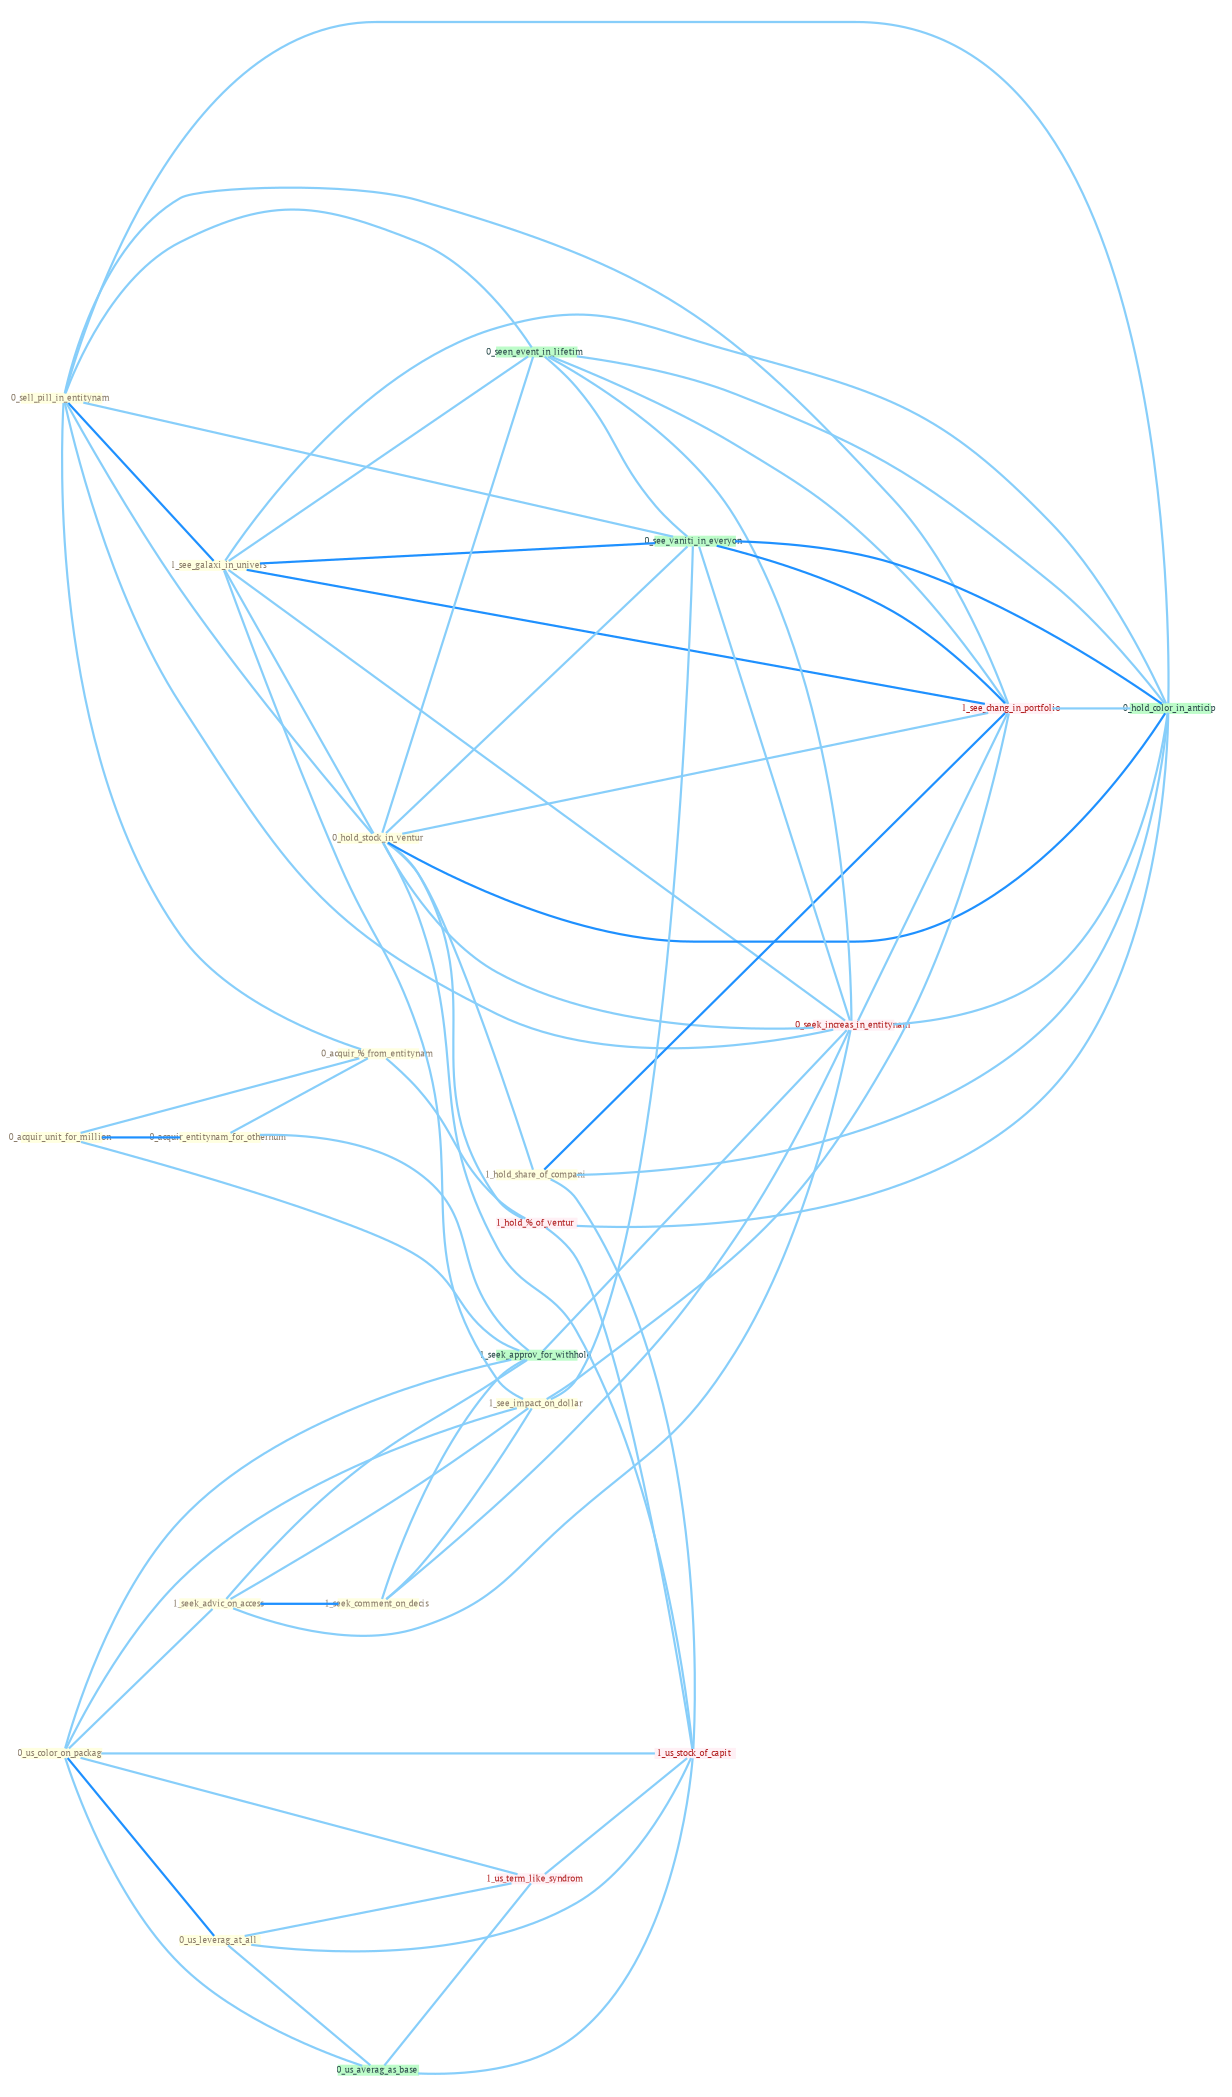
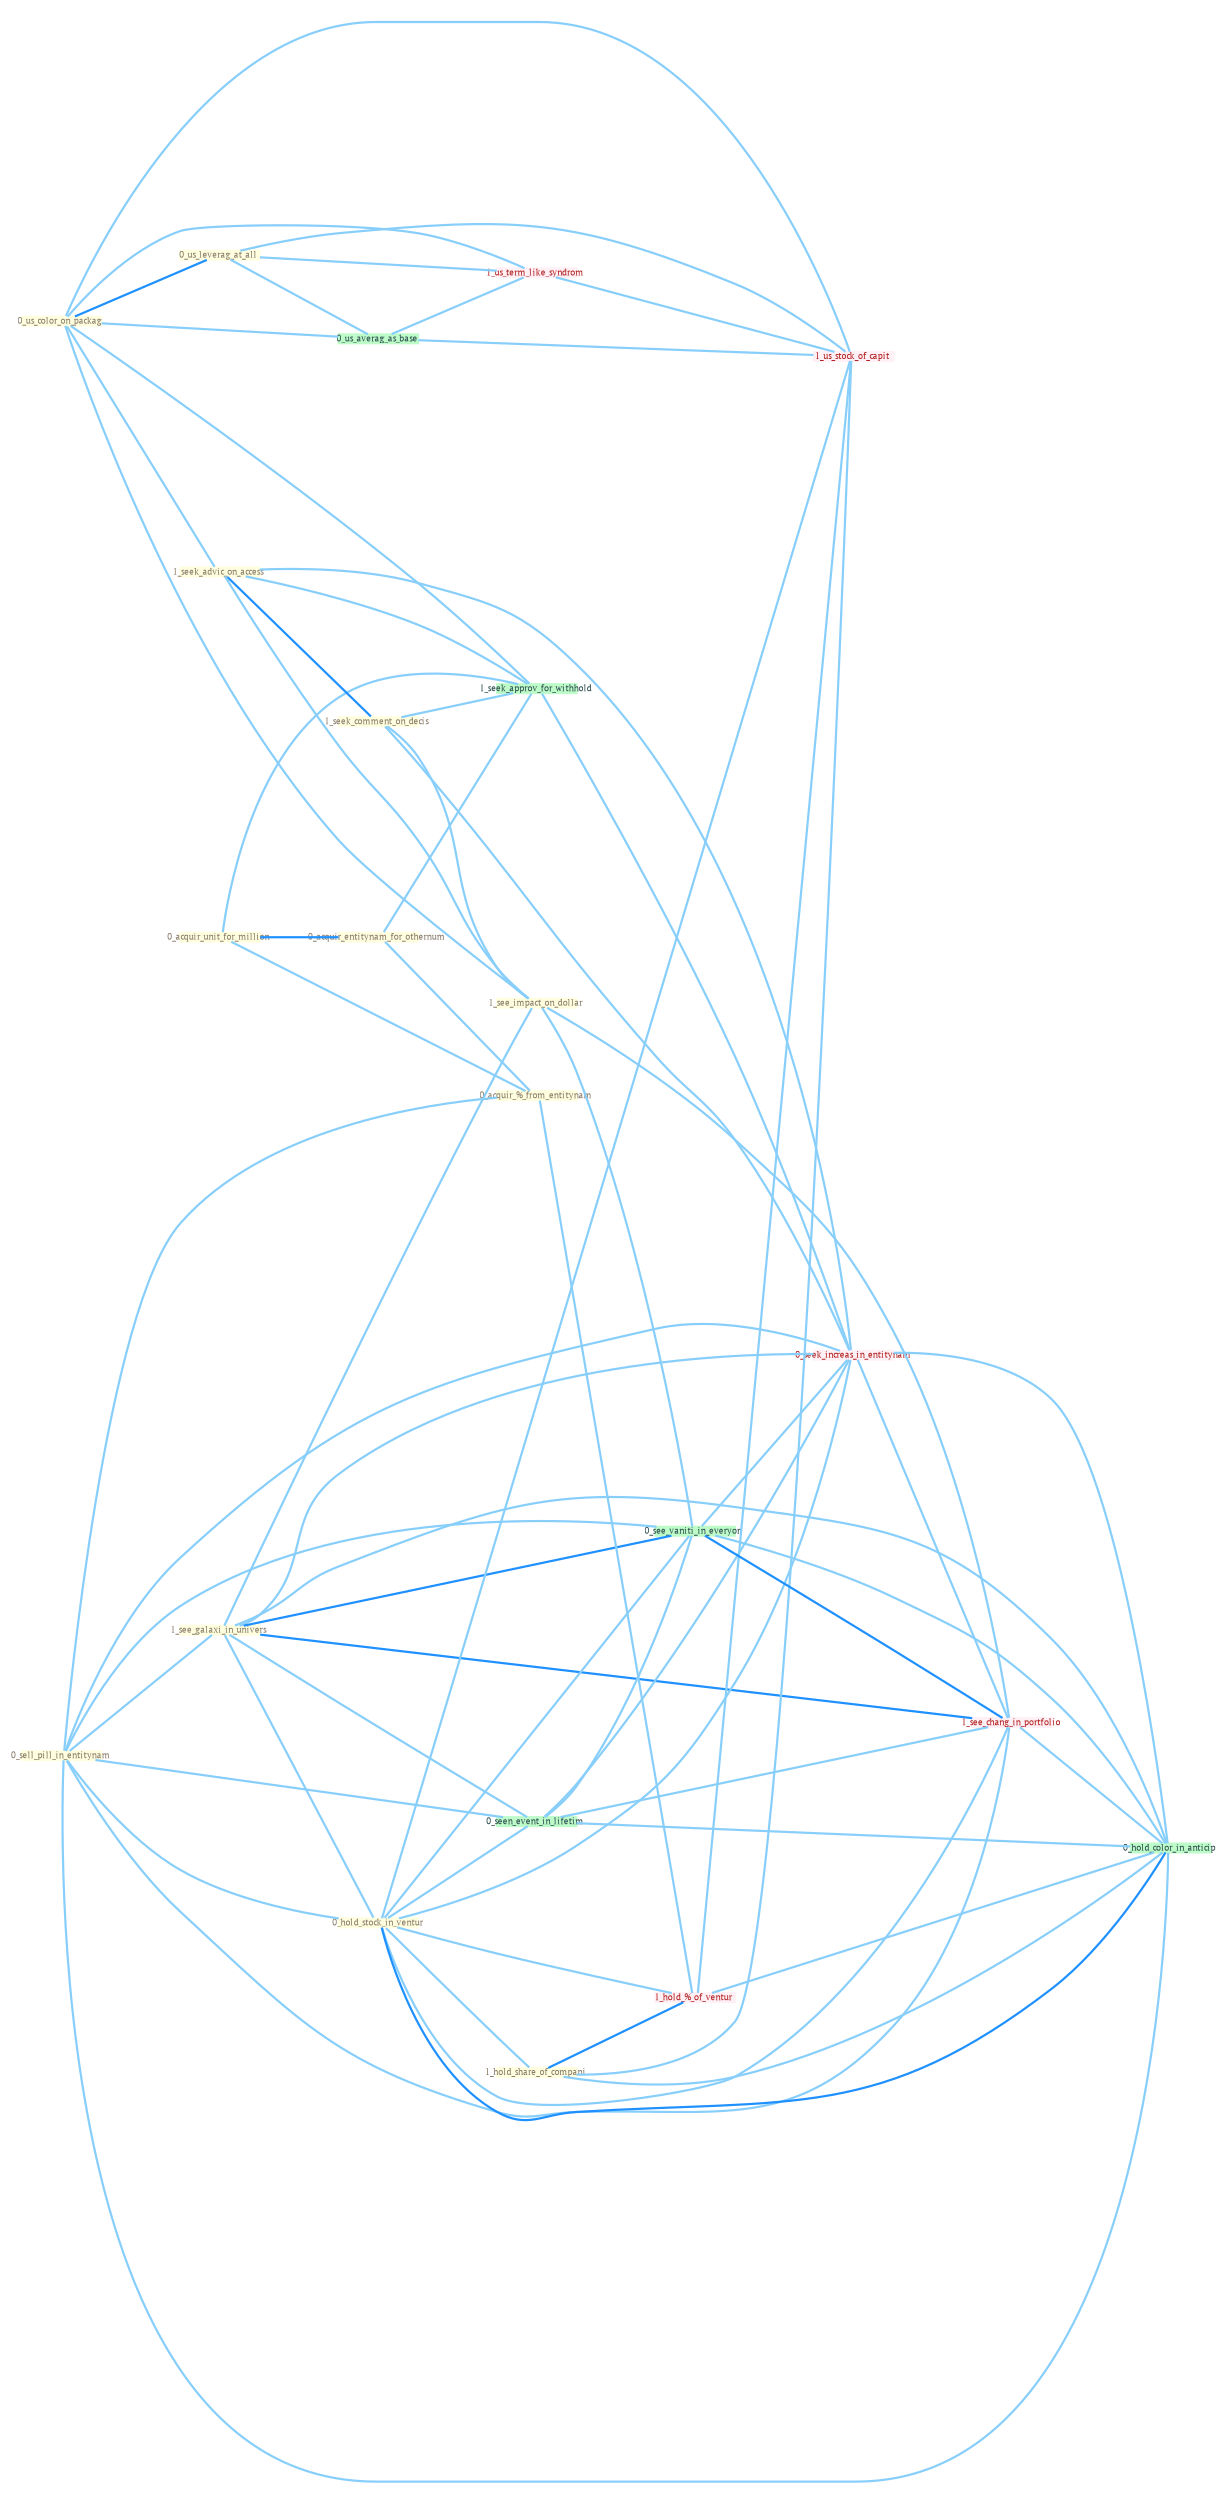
edge "0_sell_pill_in_entitynam" -- "1_see_galaxi_in_univers": color #1e90ff -> #87cefa
edge "0_see_vaniti_in_everyon" -- "0_hold_color_in_anticip": color #1e90ff -> #87cefa
edge "1_see_chang_in_portfolio" -- "1_hold_share_of_compani": now "1_hold_%_of_ventur" -- "1_hold_share_of_compani"
